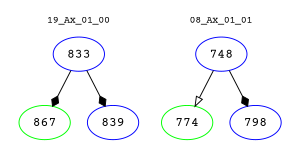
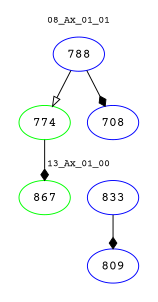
cluster "19_Ax_01_00": label "19_Ax_01_00" -> "13_Ax_01_00"
node "748": label "748" -> "788"
edge "833" -> "867": now "774" -> "867"
node "839": label "839" -> "809"
node "798": label "798" -> "708"
